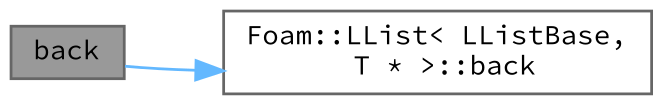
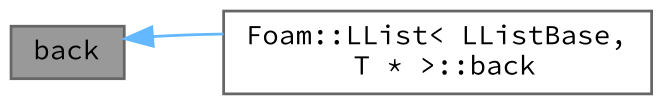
edge "back" -> "Foam::LList< LListBase, T * >::back": reversed
